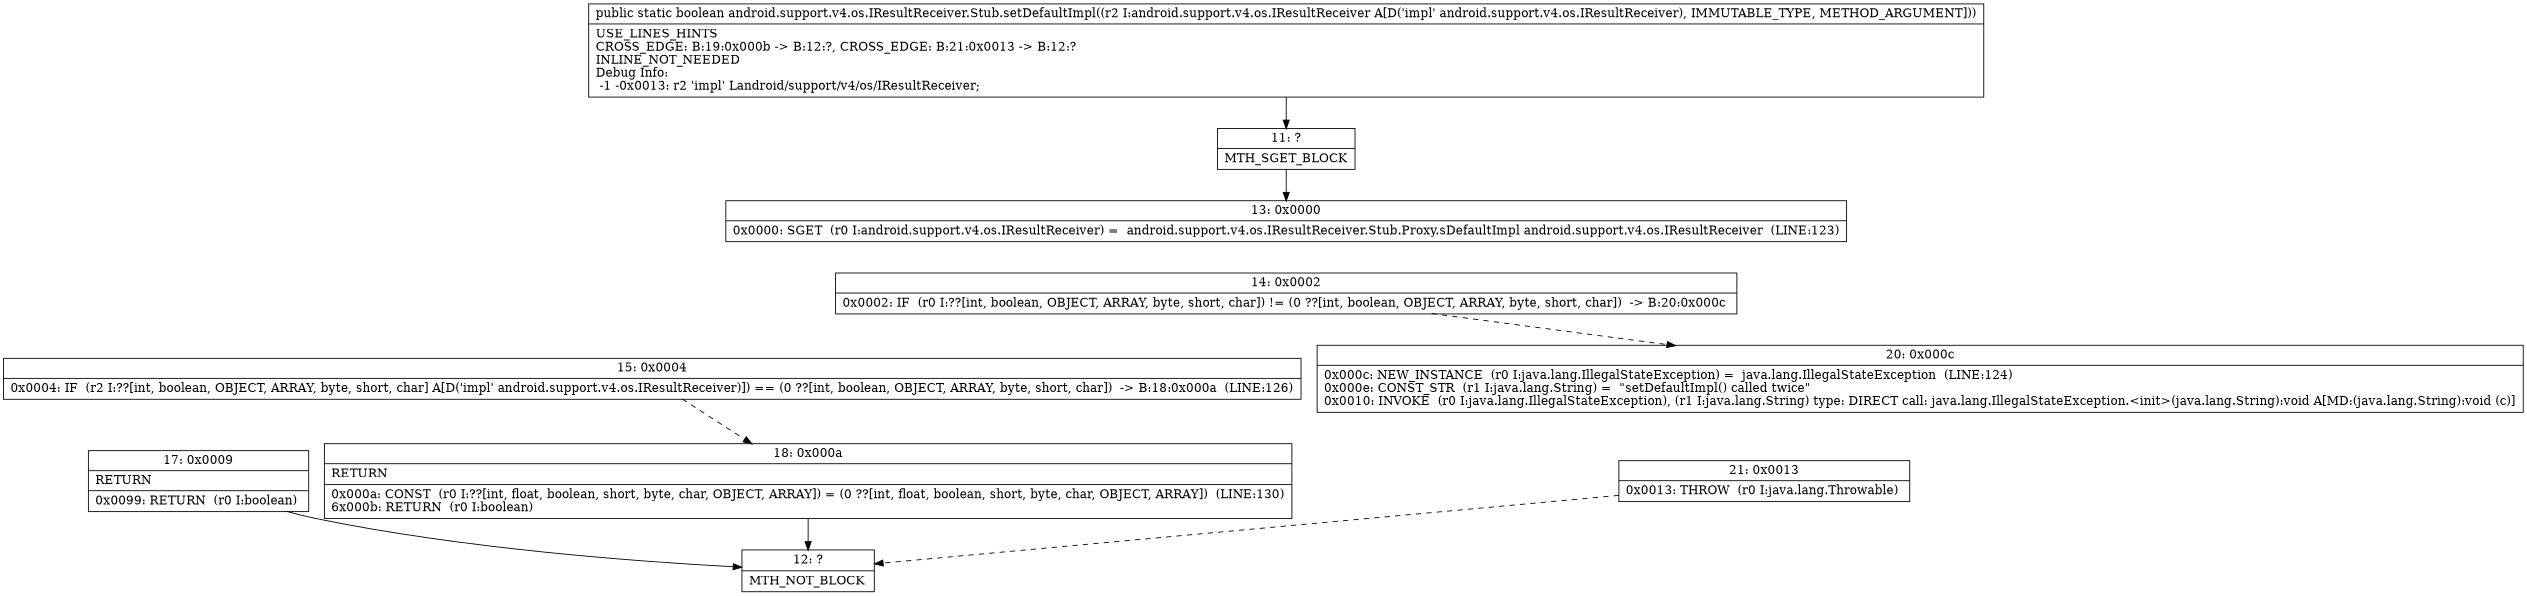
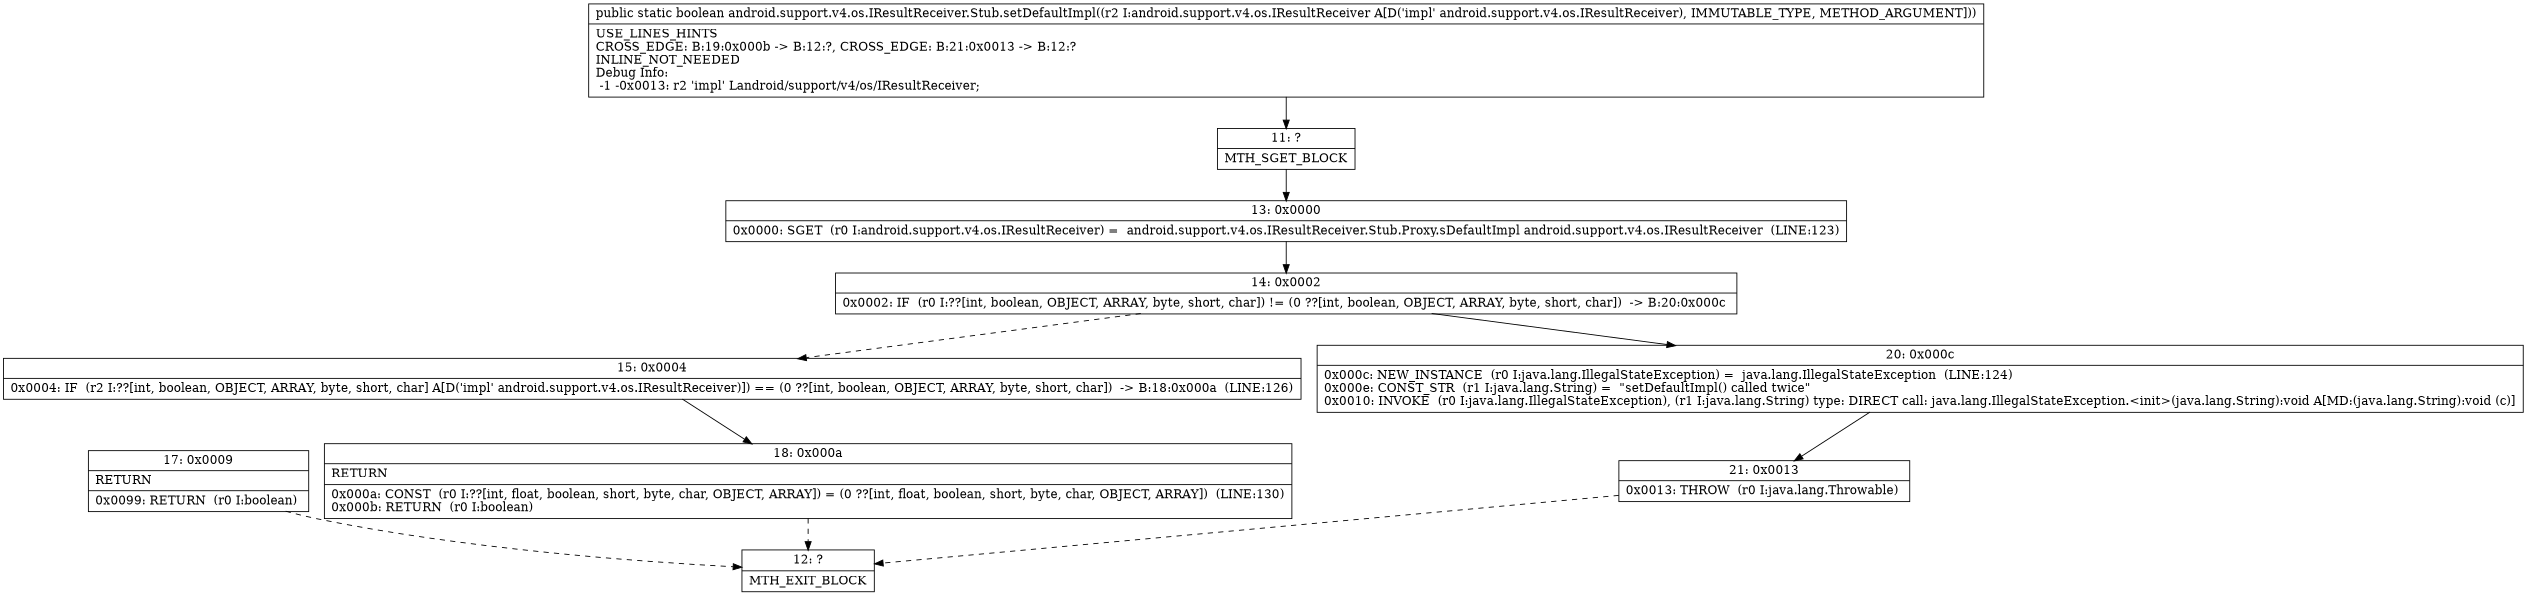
edge "13: 0x0000" -> "14: 0x0002": added
edge "14: 0x0002" -> "20: 0x000c": style dashed -> solid
edge "14: 0x0002" -> "15: 0x0004": added
edge "15: 0x0004" -> "18: 0x000a": style dashed -> solid
edge "20: 0x000c" -> "21: 0x0013": added
node "18: 0x000a": text "6x000b: RETURN  (r0 I:boolean)" -> "0x000b: RETURN  (r0 I:boolean)"
edge "18: 0x000a" -> "12: ?": style solid -> dashed
edge "17: 0x0009" -> "12: ?": style solid -> dashed
node "12: ?": text "MTH_NOT_BLOCK" -> "MTH_EXIT_BLOCK"
